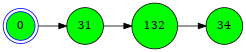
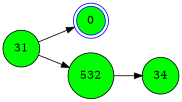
edge "0" -> "31": reversed
node "132": label "132" -> "532"
